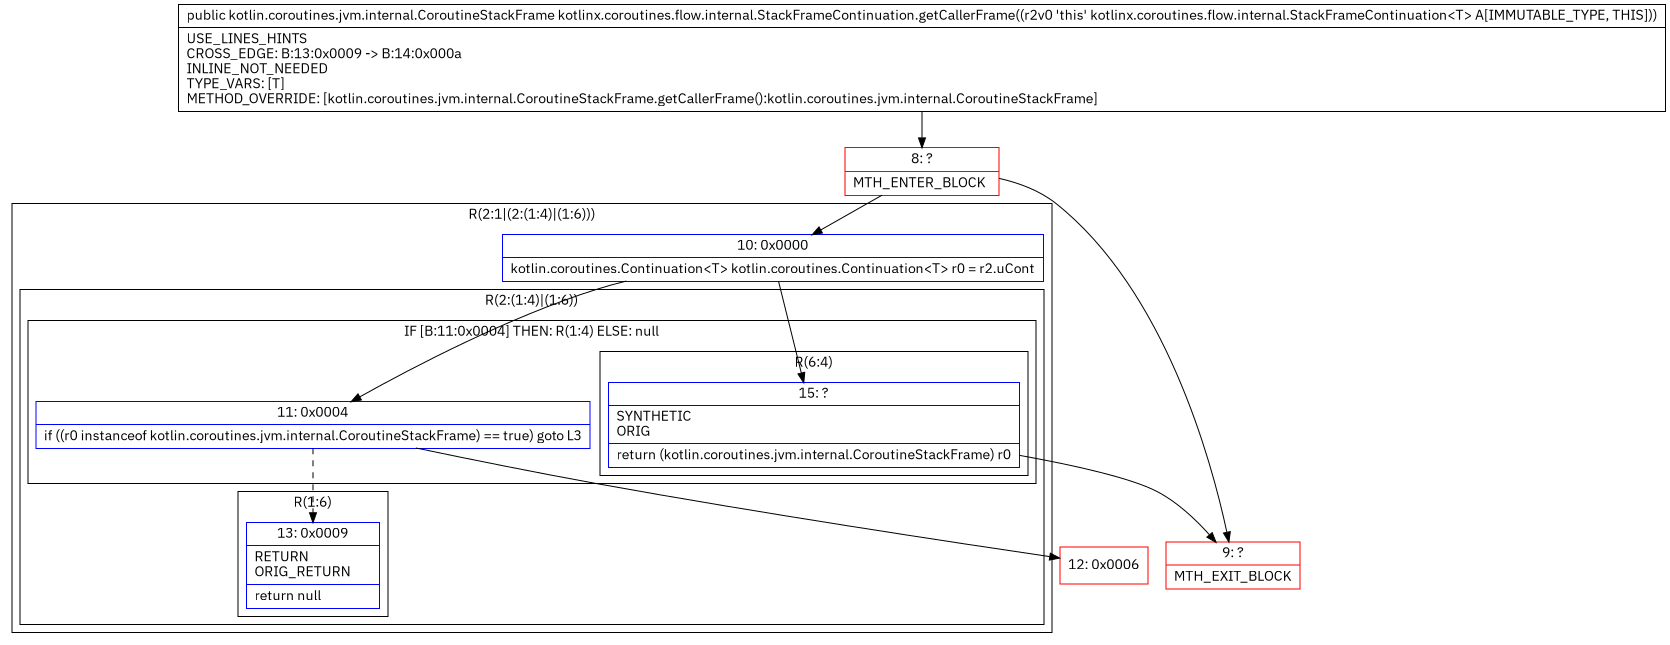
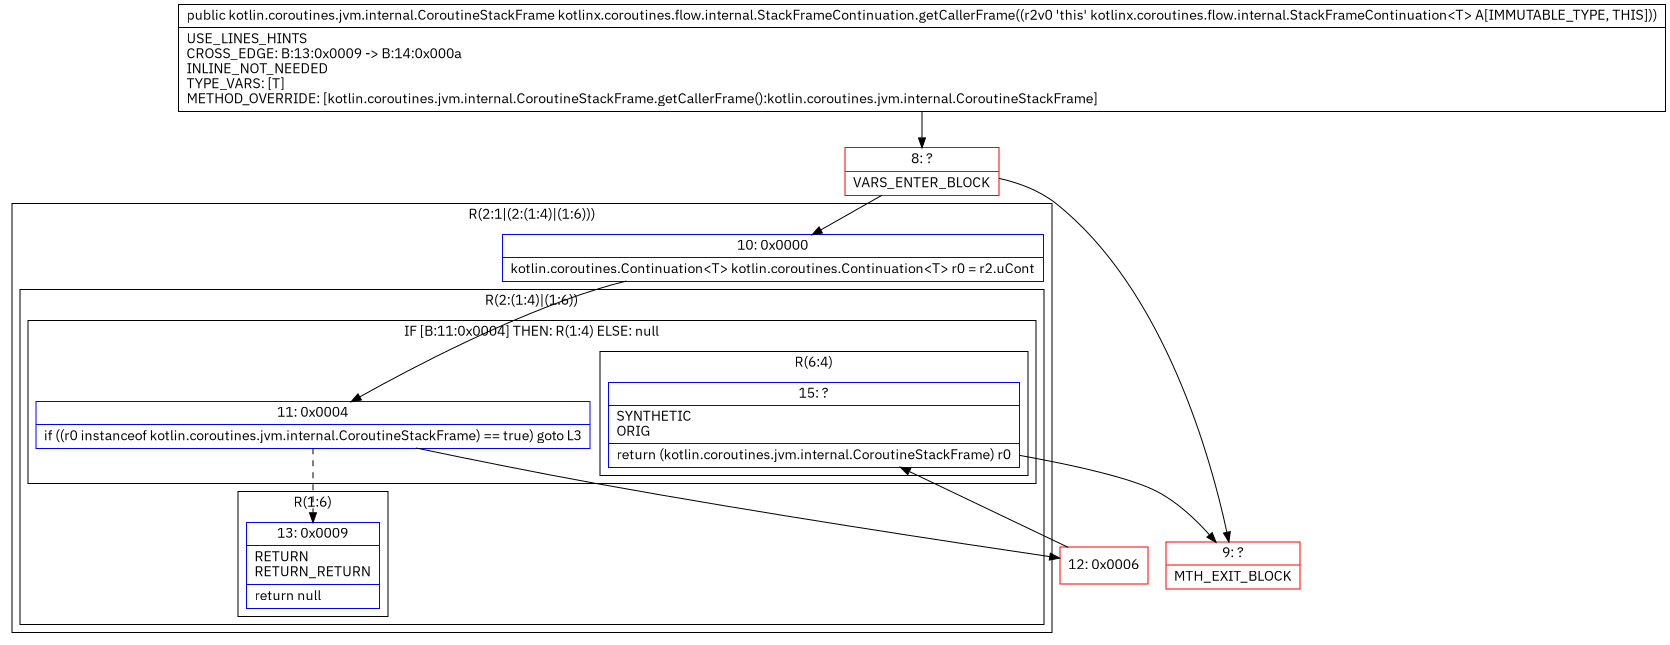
node "8: ?": text "MTH_ENTER_BLOCK" -> "VARS_ENTER_BLOCK"
edge "10: 0x0000" -> "15: ?": now "12: 0x0006" -> "15: ?"
node "13: 0x0009": text "ORIG_RETURN" -> "RETURN_RETURN"
